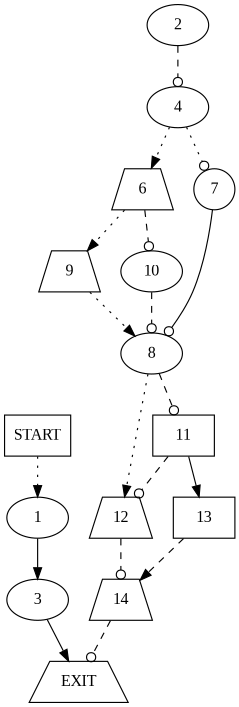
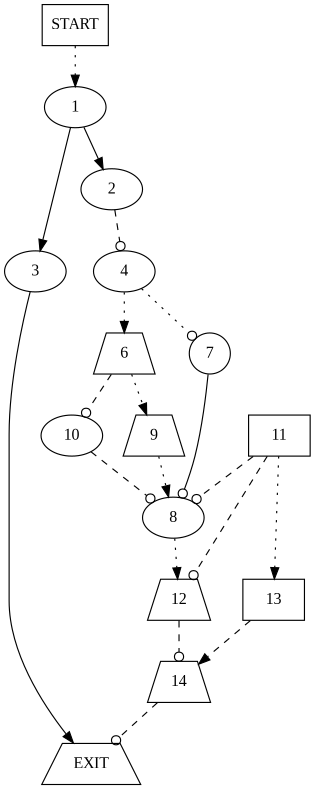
edge "1" -> "2": added
edge "8" -> "11": reversed
edge "11" -> "13": style solid -> dotted
